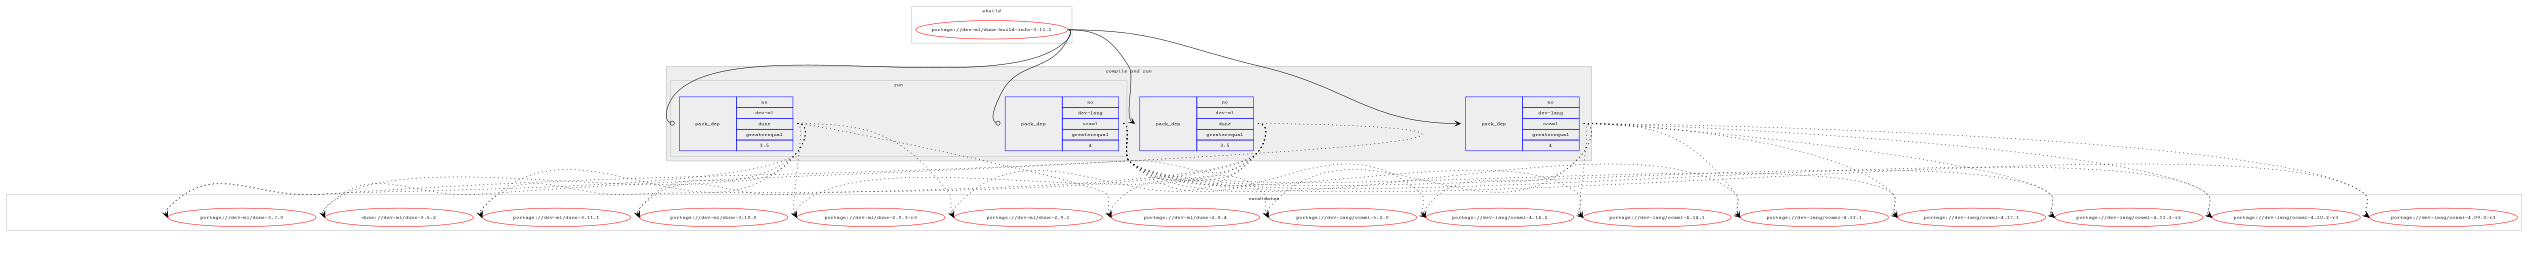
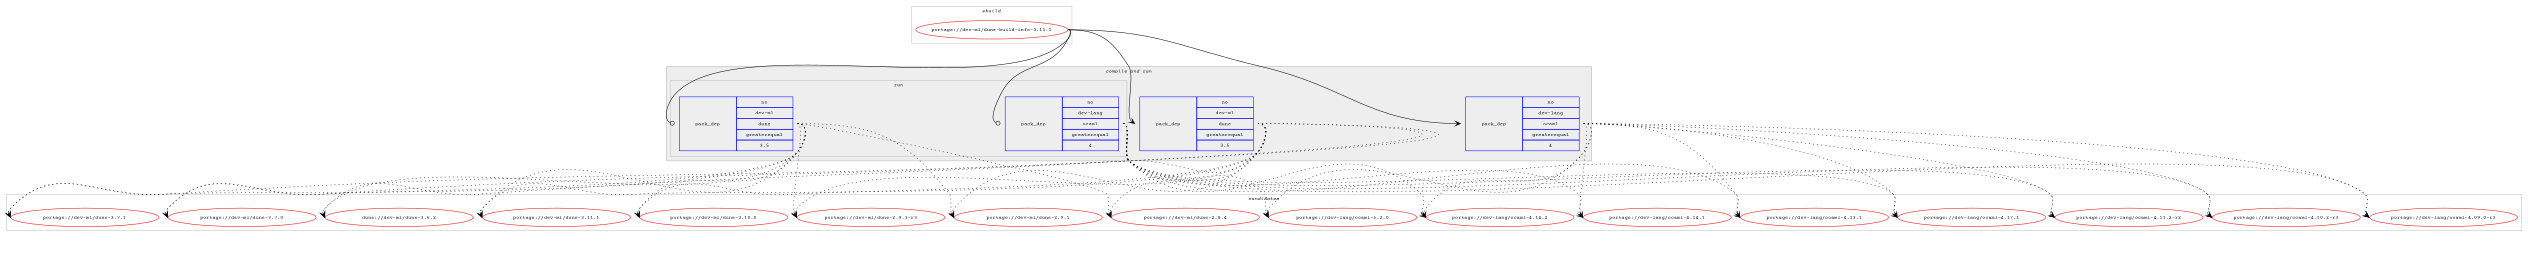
node "portage://dev-ml/dune-3.7.1": added
